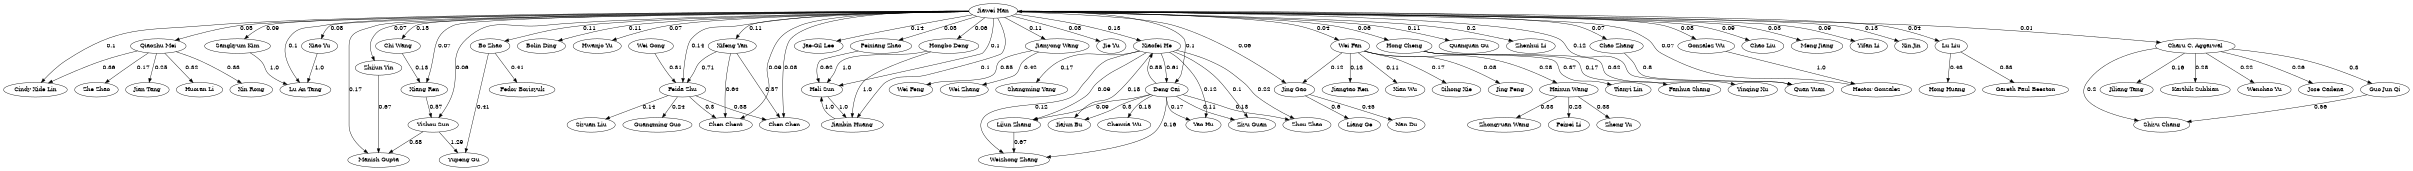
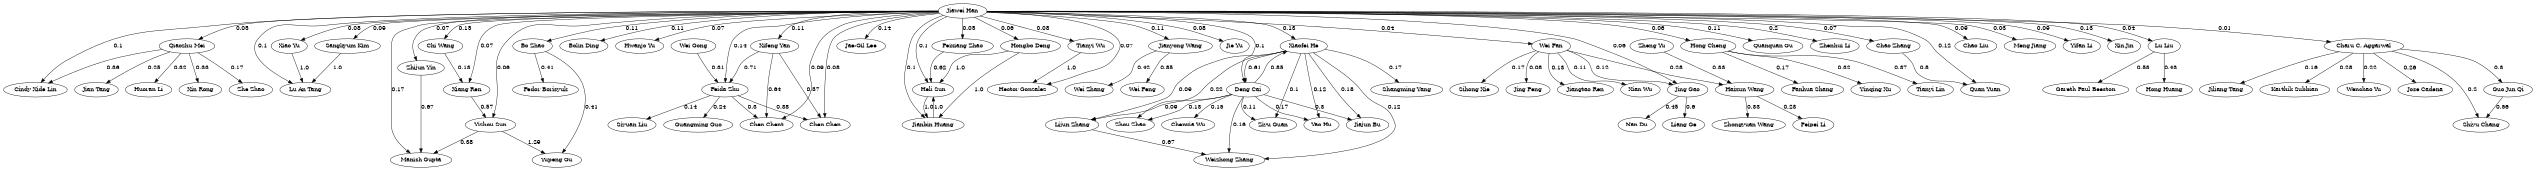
edge "Hector Gonzalez" -> "Jiawei Han": reversed
node "Gonzalez Wu": label "Gonzalez Wu" -> "Tianyi Wu"
edge "Haixun Wang" -> "Zheng Yu": reversed
